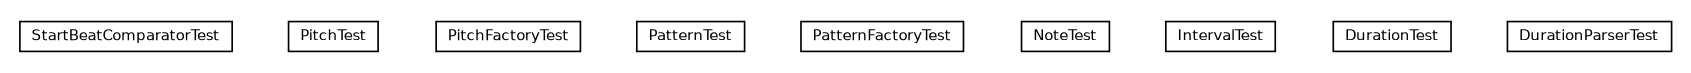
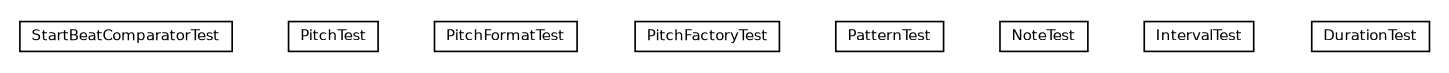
node "PitchFormatTest": added
node "PatternFactoryTest": removed
node "DurationParserTest": removed
